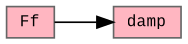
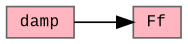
edge "Ff" -> "damp": reversed
